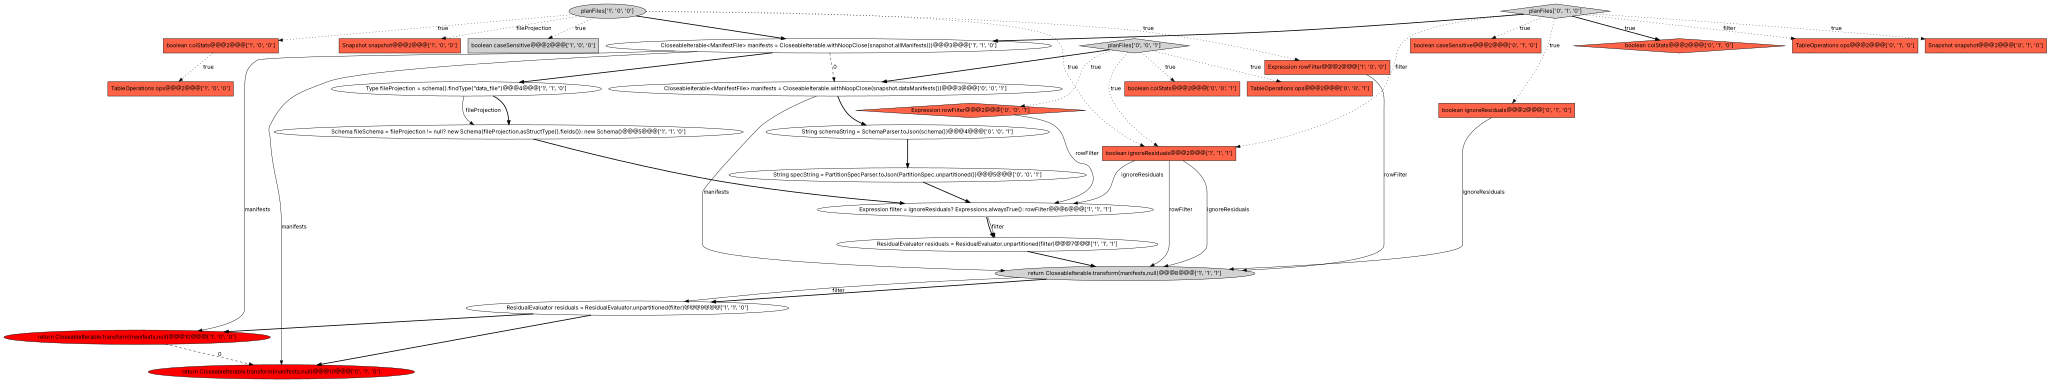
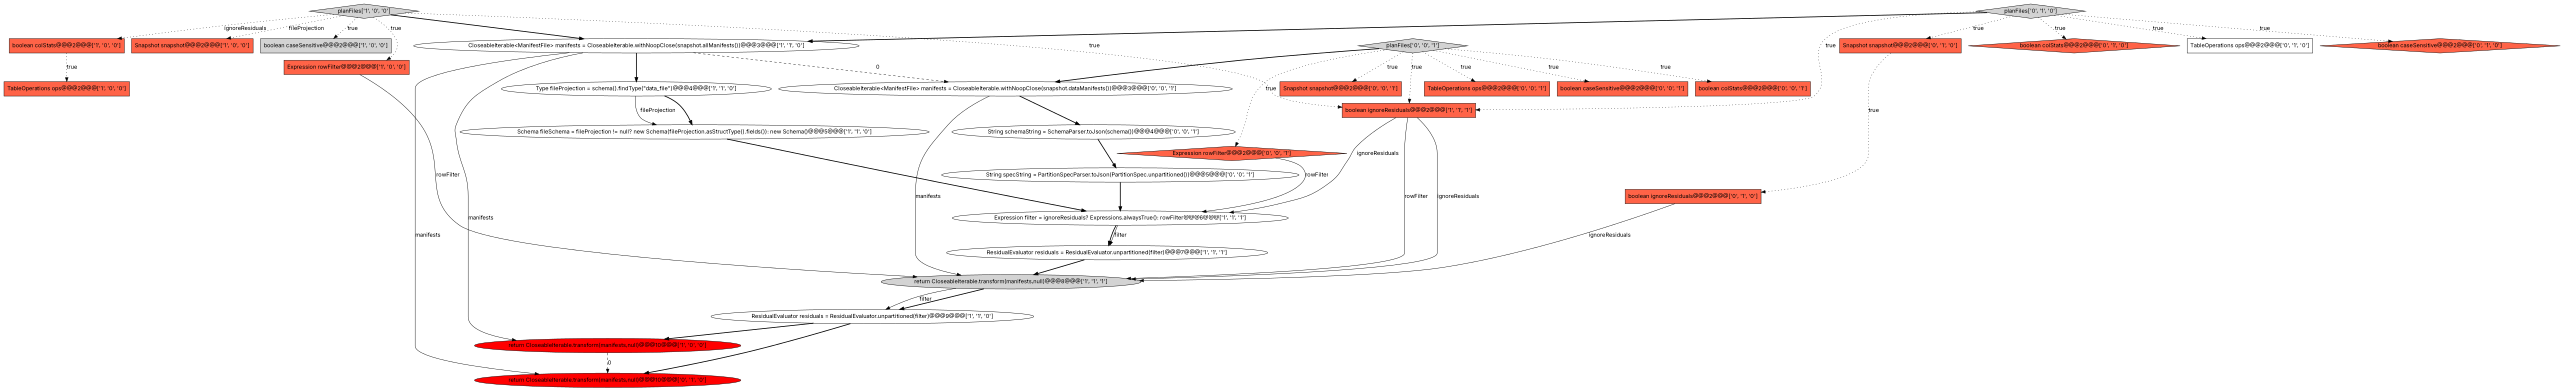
node "planFiles['1', '0', '0']": shape ellipse -> diamond
edge "planFiles['0', '1', '0']" -> "boolean colStats@@@2@@@['0', '1', '0']": style bold -> dotted
edge "planFiles['1', '0', '0']" -> "boolean colStats@@@2@@@['1', '0', '0']": label "true" -> "ignoreResiduals"
edge "planFiles['0', '1', '0']" -> "TableOperations ops@@@2@@@['0', '1', '0']": label "filter" -> "true"
node "boolean caseSensitive@@@2@@@['0', '1', '0']": shape box -> diamond
node "TableOperations ops@@@2@@@['0', '1', '0']": fillcolor tomato -> white
edge "planFiles['0', '1', '0']" -> "boolean ignoreResiduals@@@2@@@['0', '1', '0']": now "Snapshot snapshot@@@2@@@['0', '1', '0']" -> "boolean ignoreResiduals@@@2@@@['0', '1', '0']"
edge "planFiles['0', '1', '0']" -> "boolean ignoreResiduals@@@2@@@['1', '1', '1']": label "filter" -> "true"
node "Snapshot snapshot@@@2@@@['0', '0', '1']": added
node "boolean caseSensitive@@@2@@@['0', '0', '1']": added
